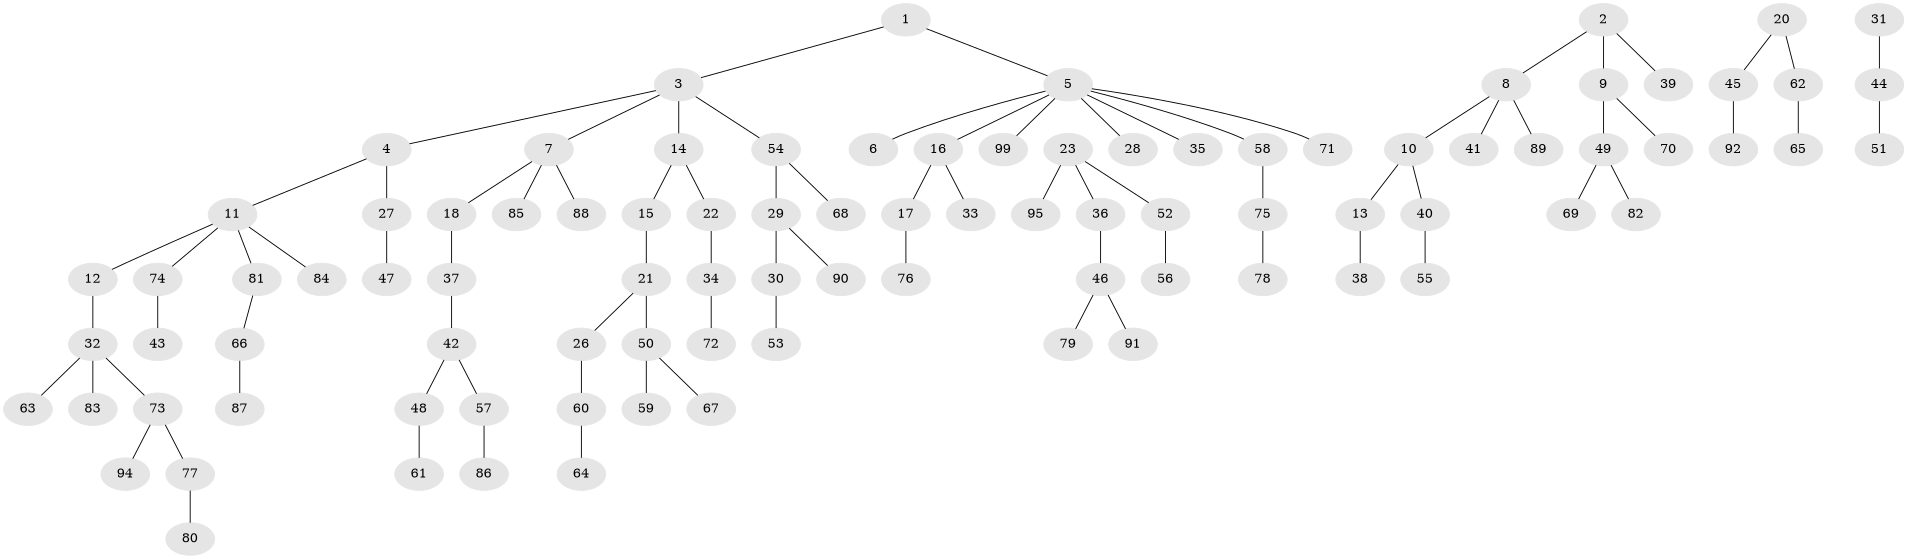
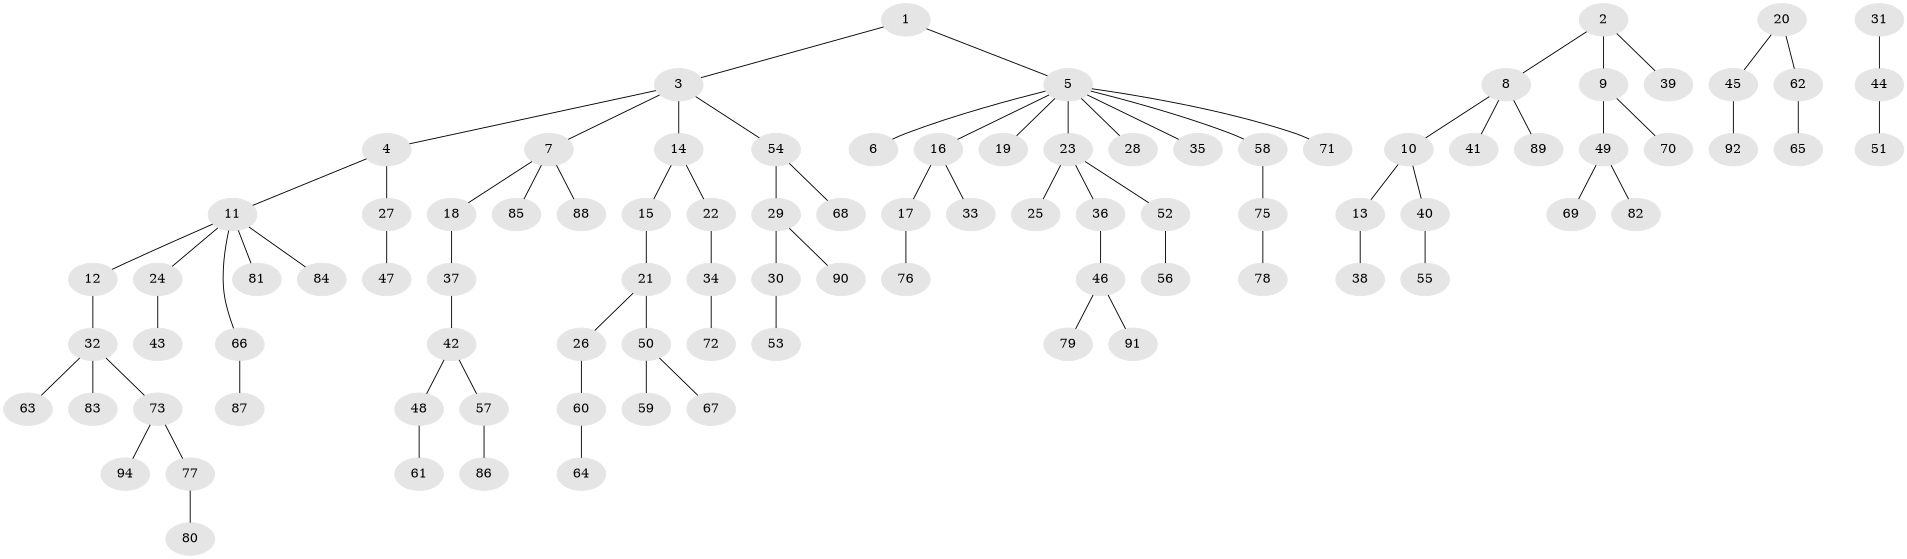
edge "5" -- "23": added
node "99": label "99" -> "19"
node "95": label "95" -> "25"
node "74": label "74" -> "24"
edge "81" -- "66": now "11" -- "66"
